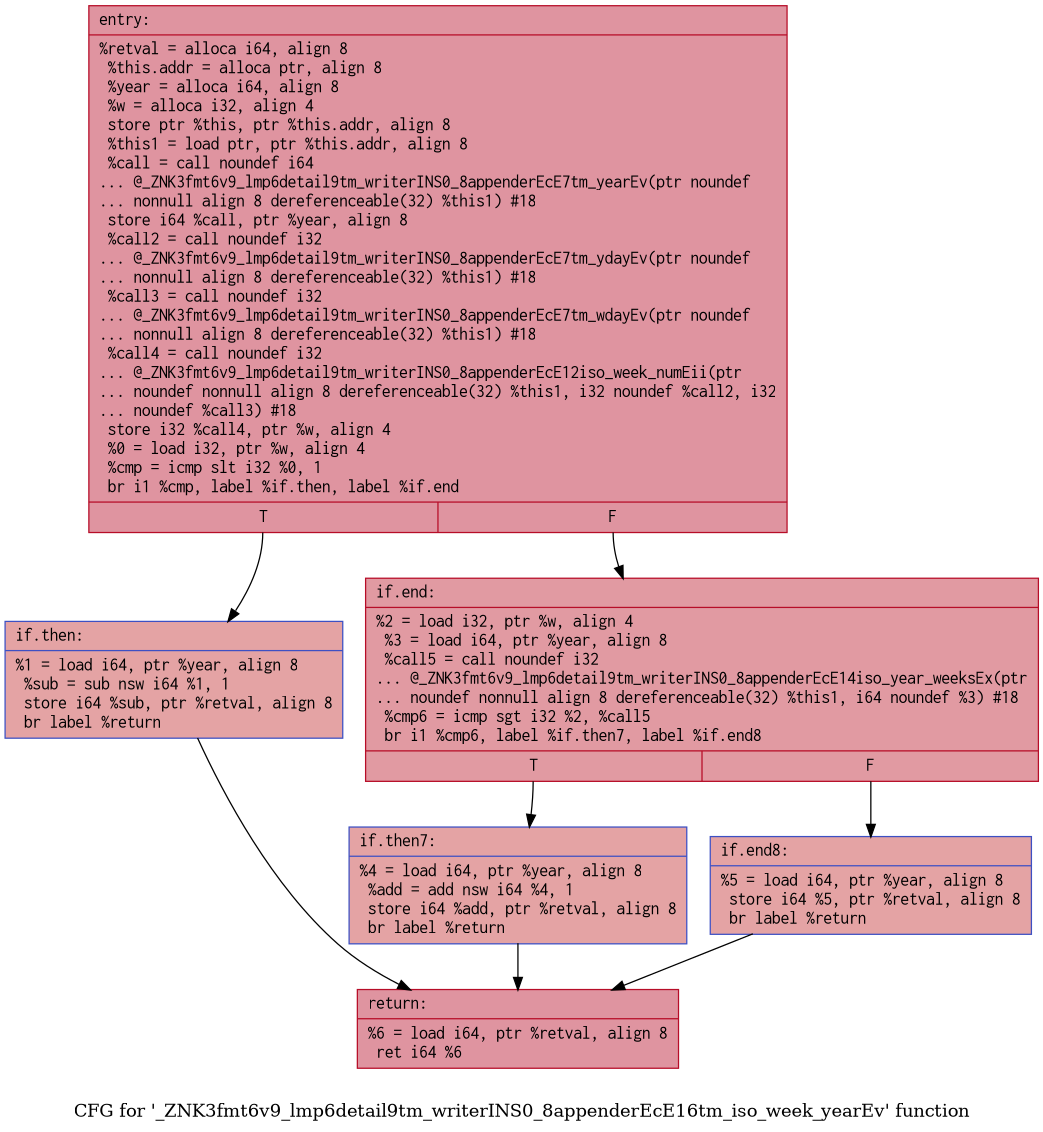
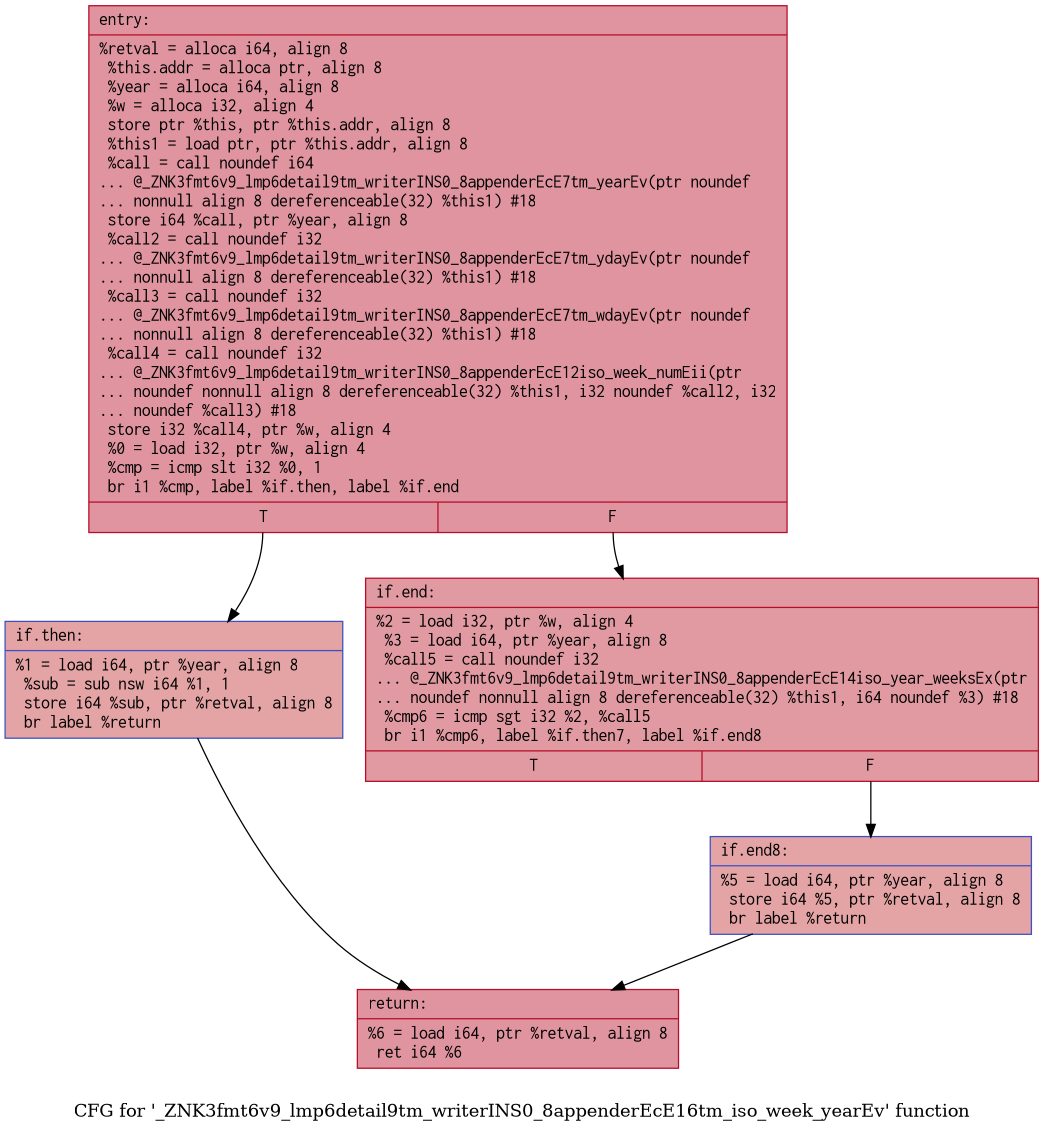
node "if.then7:": removed
